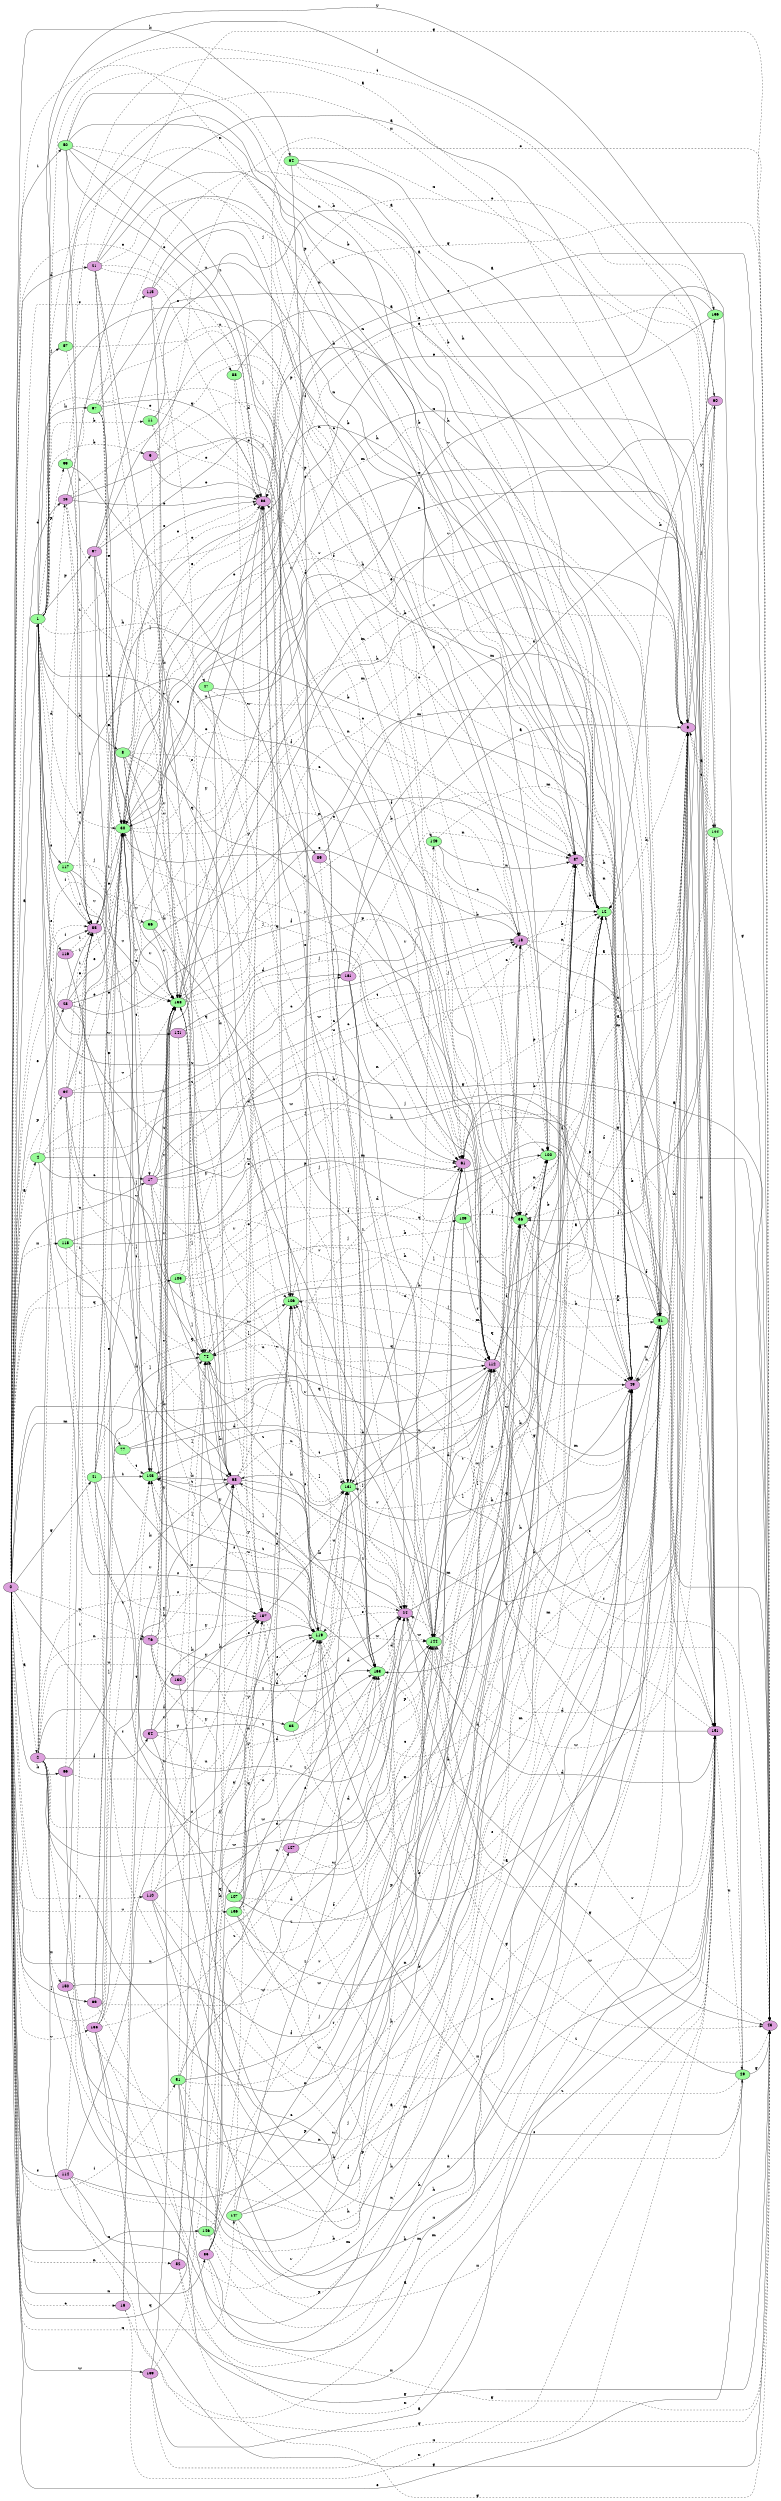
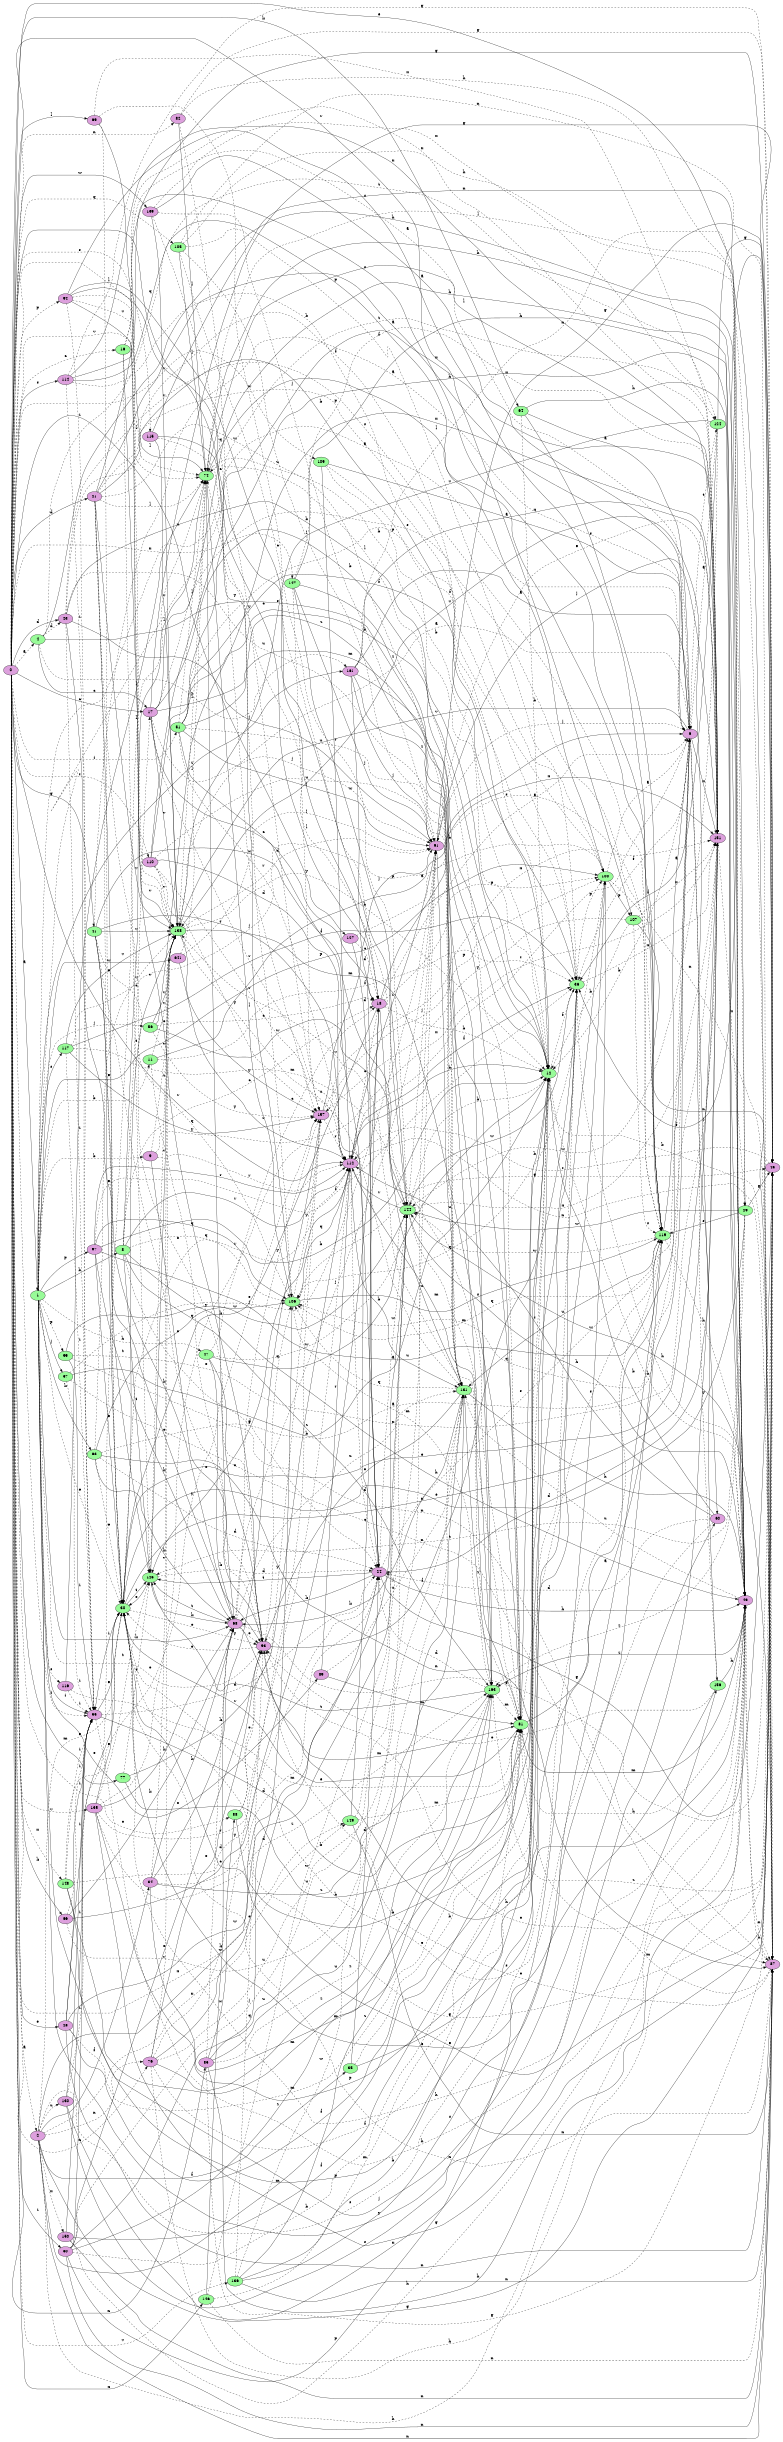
node "50": fillcolor palegreen -> plum
edge "21" -> "43": style dashed -> solid
node "67": label "67" -> "63"
edge "139" -> "61": added, label "j"
edge "51" -> "12": added, label "b"
edge "8" -> "74": added, label "l"
edge "94" -> "30": removed, label "e"
edge "17" -> "12": style dashed -> solid
node "141": label "141" -> "641"
edge "106" -> "157": added, label "y"
node "118": label "118" -> "148"
edge "2" -> "55": now "130" -> "55"
edge "4" -> "119": now "4" -> "81"
edge "107" -> "100": reversed
edge "85" -> "144": now "85" -> "88"
node "16": fillcolor plum -> palegreen
